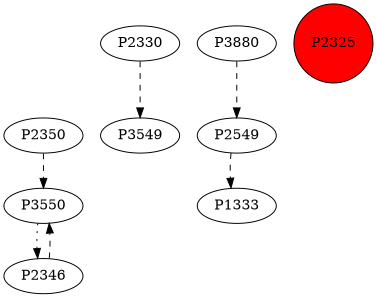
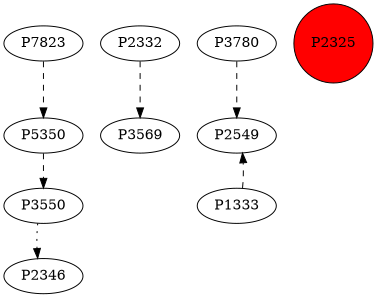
node "P7823": added
node "P2330": label "P2330" -> "P2332"
node "P3880": label "P3880" -> "P3780"
node "P2350": label "P2350" -> "P5350"
node "P3549": label "P3549" -> "P3569"
edge "P2549" -> "P1333": reversed
edge "P2346" -> "P3550": removed
